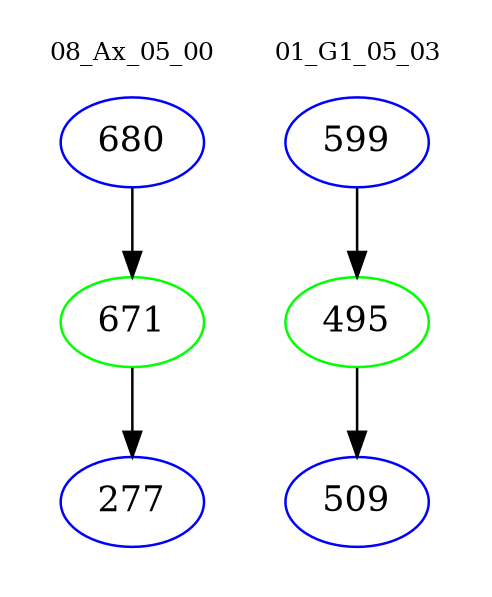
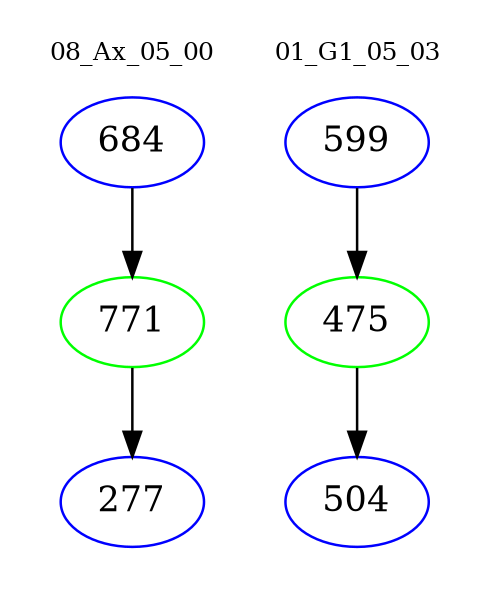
node "680": label "680" -> "684"
node "671": label "671" -> "771"
node "495": label "495" -> "475"
node "509": label "509" -> "504"
